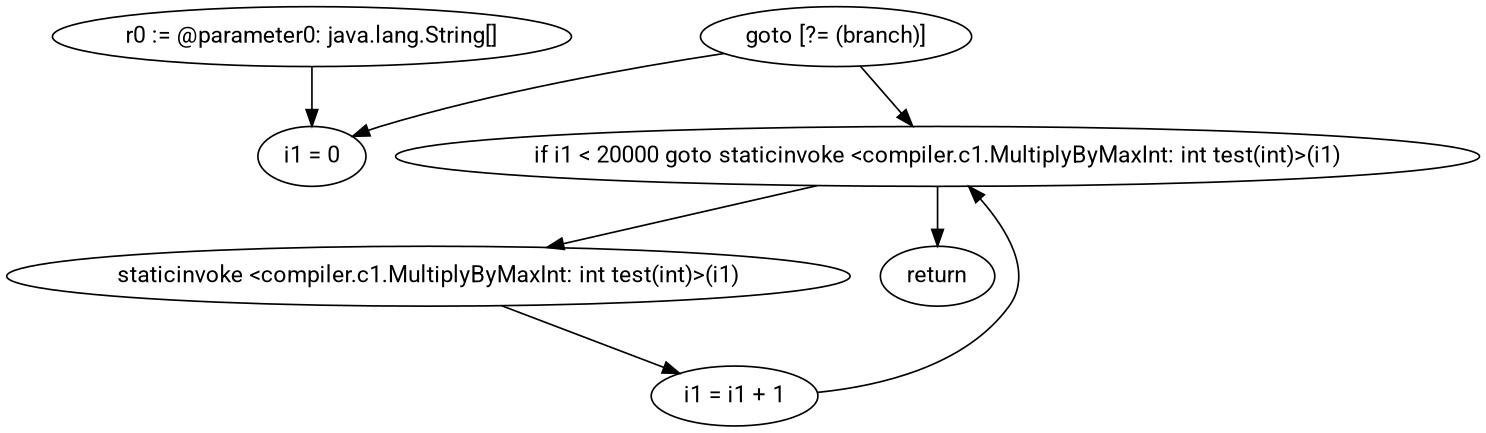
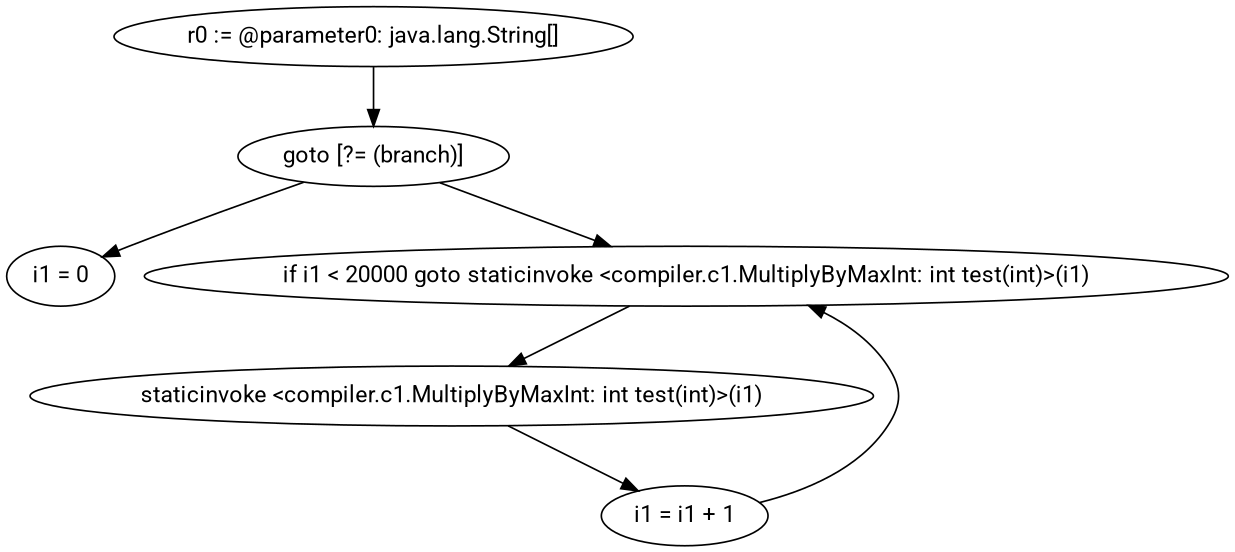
edge "r0 := @parameter0: java.lang.String[]" -> "i1 = 0": now "r0 := @parameter0: java.lang.String[]" -> "goto [?= (branch)]"
node "return": removed
